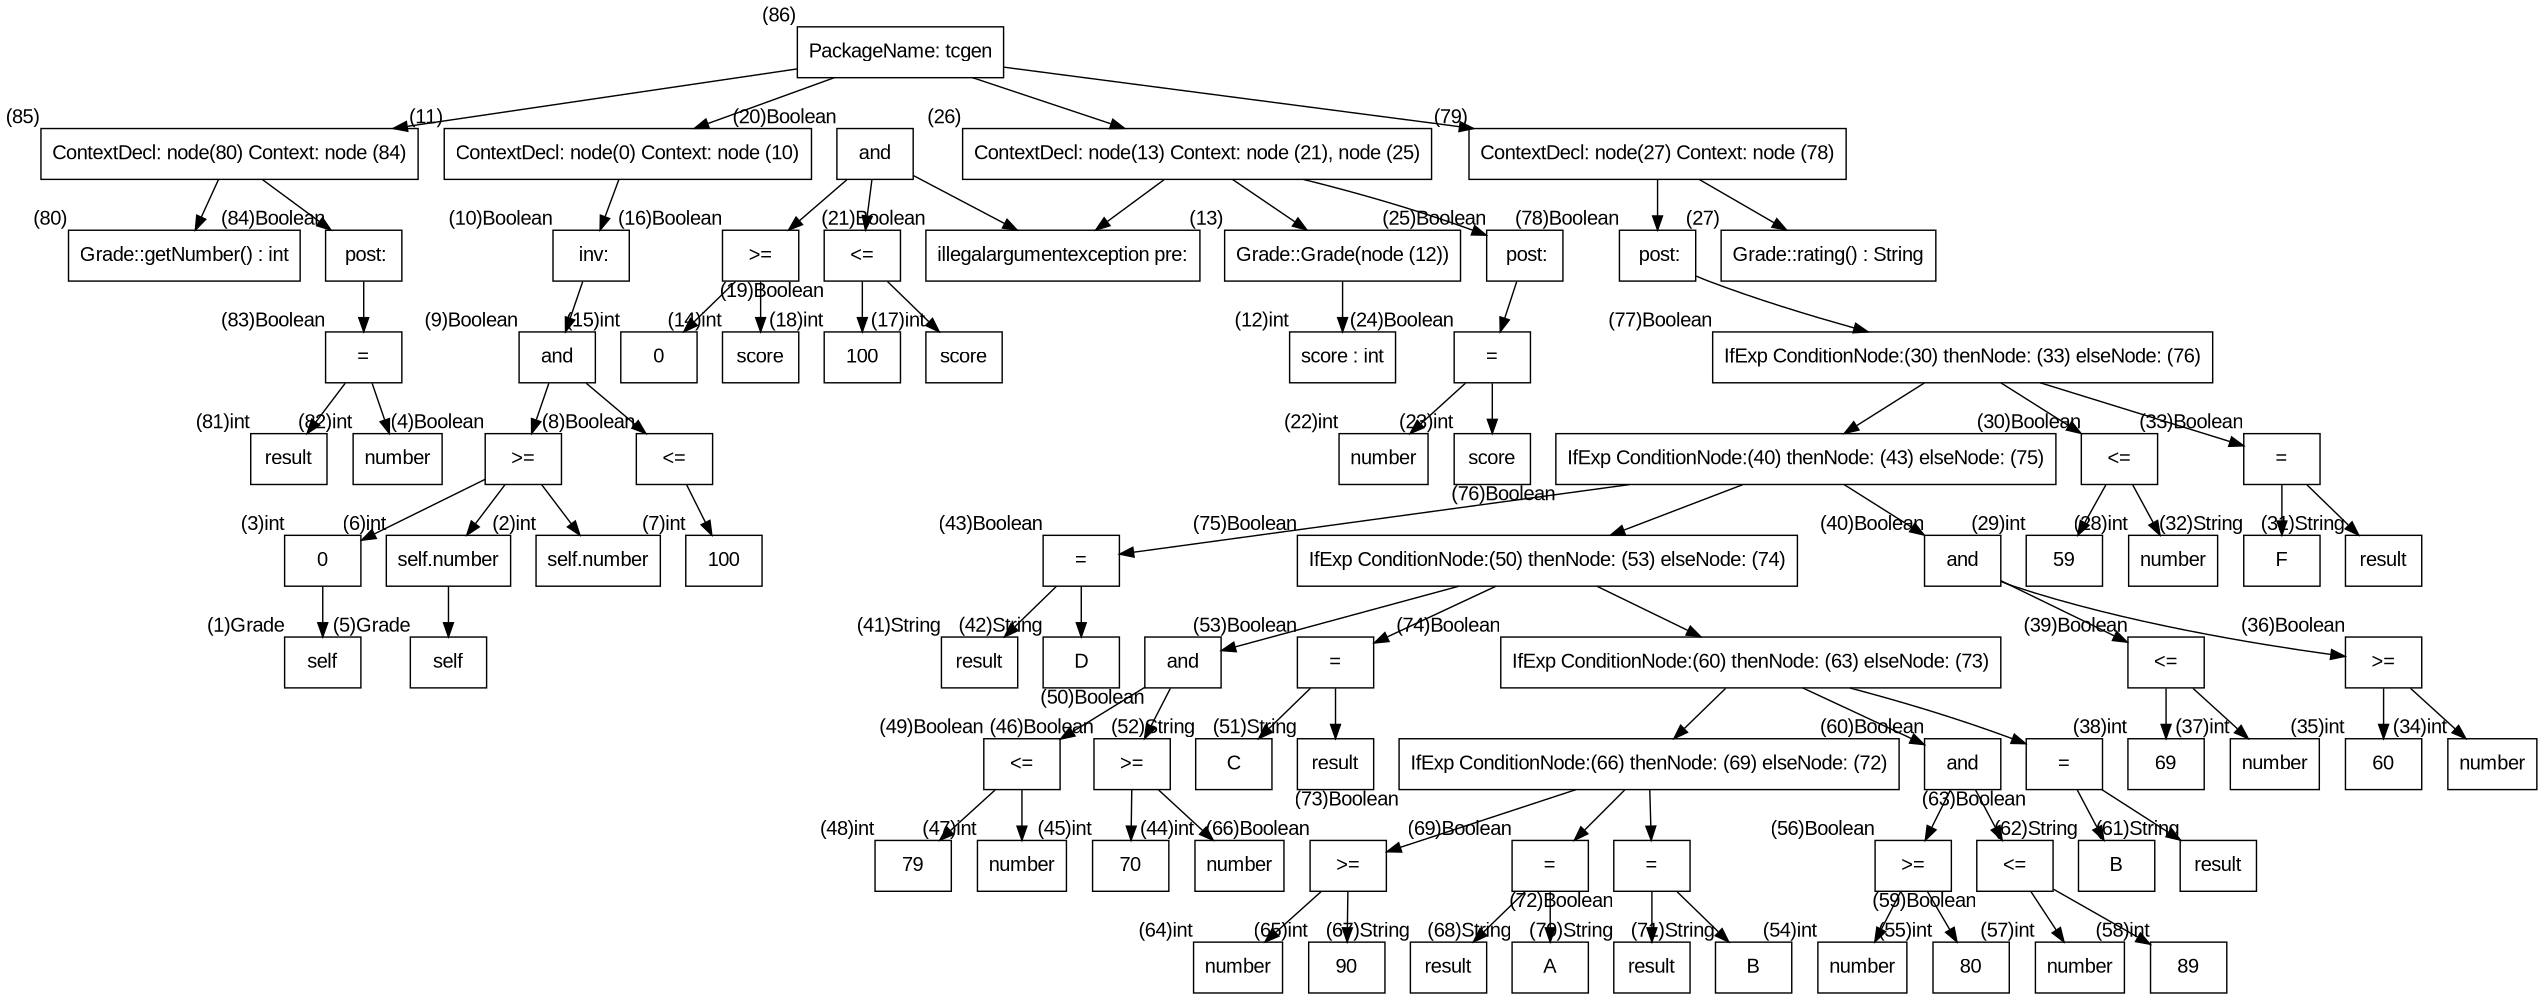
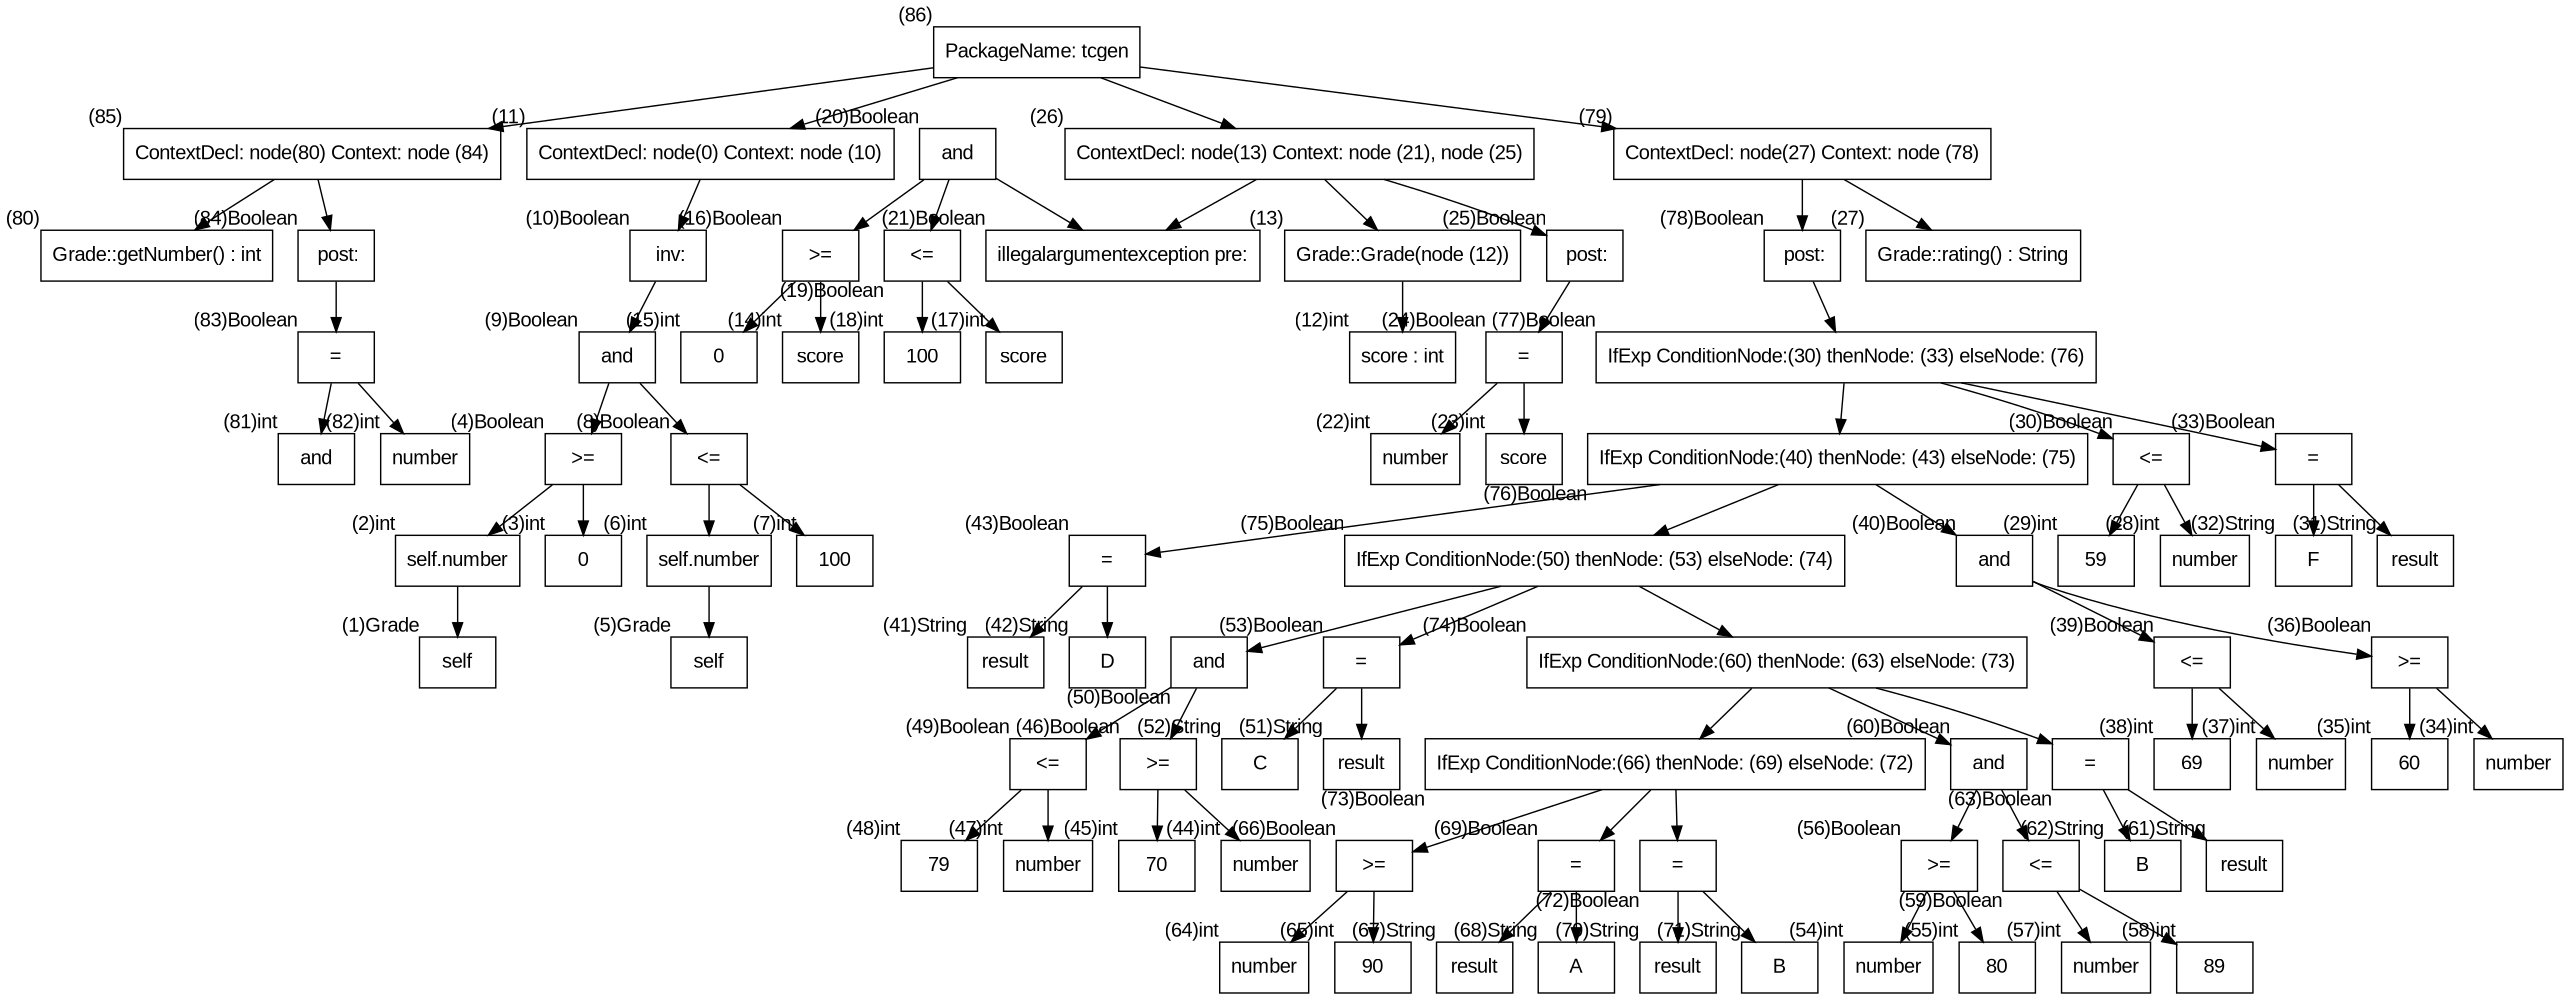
node "result (81)int": label "result (81)int" -> "and (81)int"
edge ">= (4)Boolean" -> "self.number (6)int": now "<= (8)Boolean" -> "self.number (6)int"
edge "0 (3)int" -> "self (1)Grade": now "self.number (2)int" -> "self (1)Grade"
